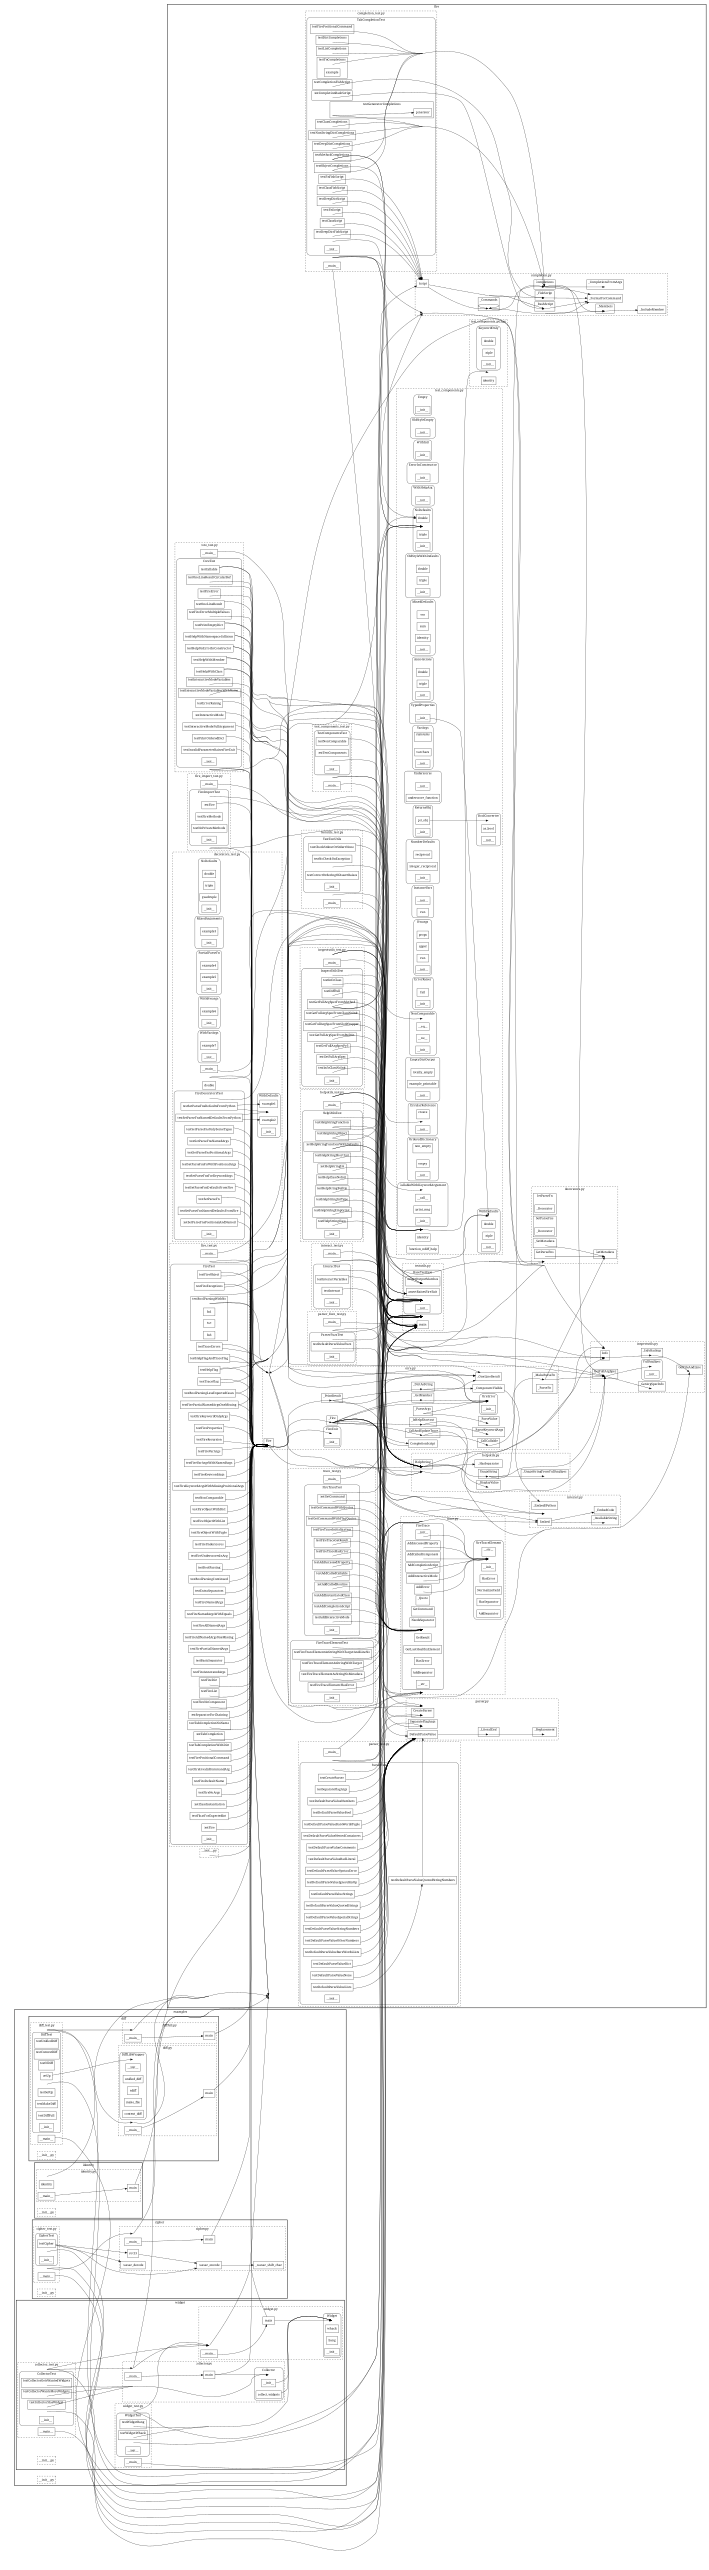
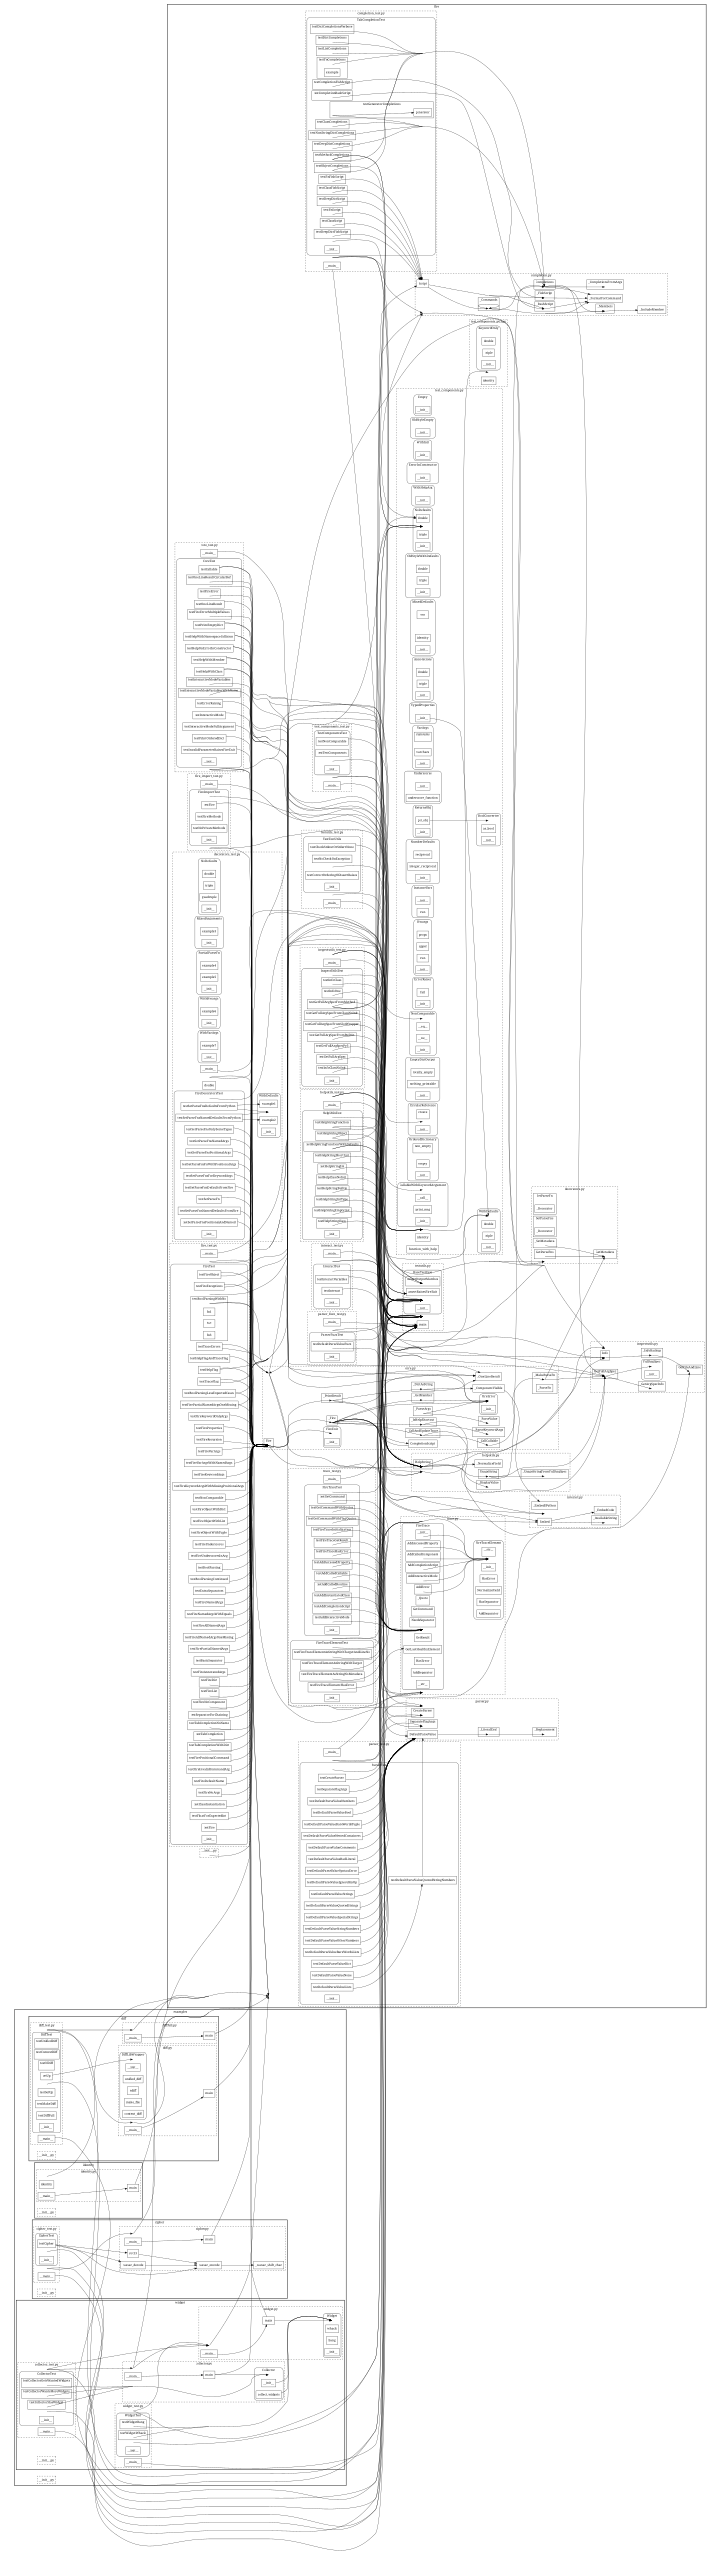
cluster "testFirePositionalCommand": label "testFirePositionalCommand" -> "testDictCompletionsVerbose"
node "sum": removed
cluster "testDiffFull": label "testDiffFull" -> "testInfoOne"
node "example_printable": label "example_printable" -> "nothing_printable"
node "function_ndiff_help": label "function_ndiff_help" -> "function_with_help"
edge "testHelpFlagAndTraceFlag" -> "assertRaisesFireExit": removed
node "_HasSeparator": label "_HasSeparator" -> "_NormalizeField"
edge "testDefaultParseValueNumbers" -> "DefaultParseValue": now "testDefaultParseValueNumbers" -> "GetLastHealthyElement"
edge "caesar_decode" -> "caesar_encode": added
